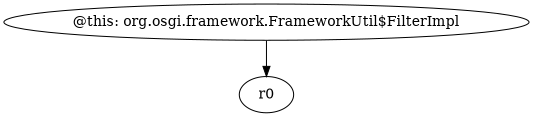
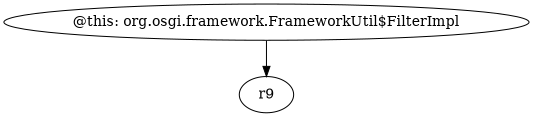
node "r0": label "r0" -> "r9"
